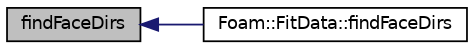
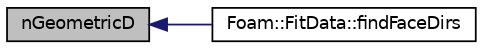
node "findFaceDirs": label "findFaceDirs" -> "nGeometricD"
